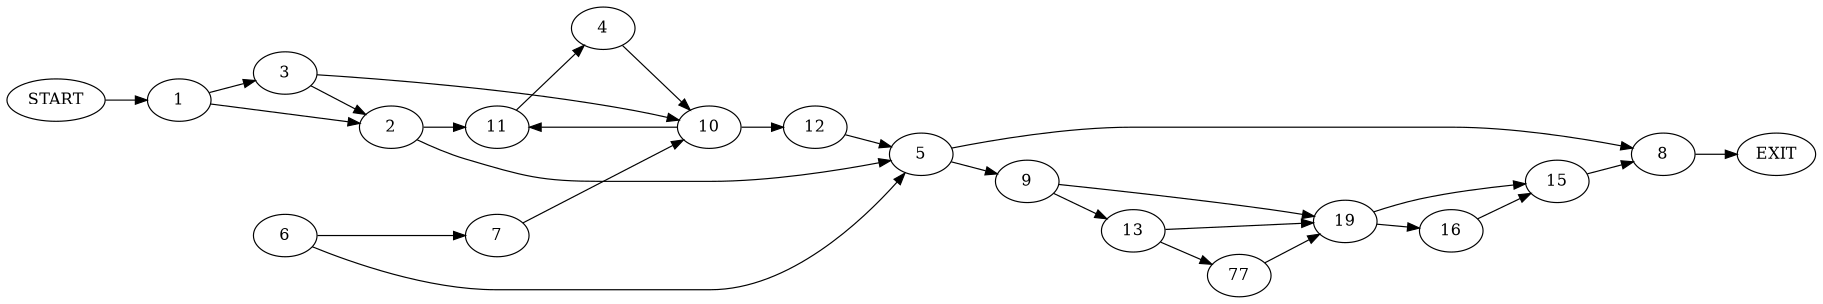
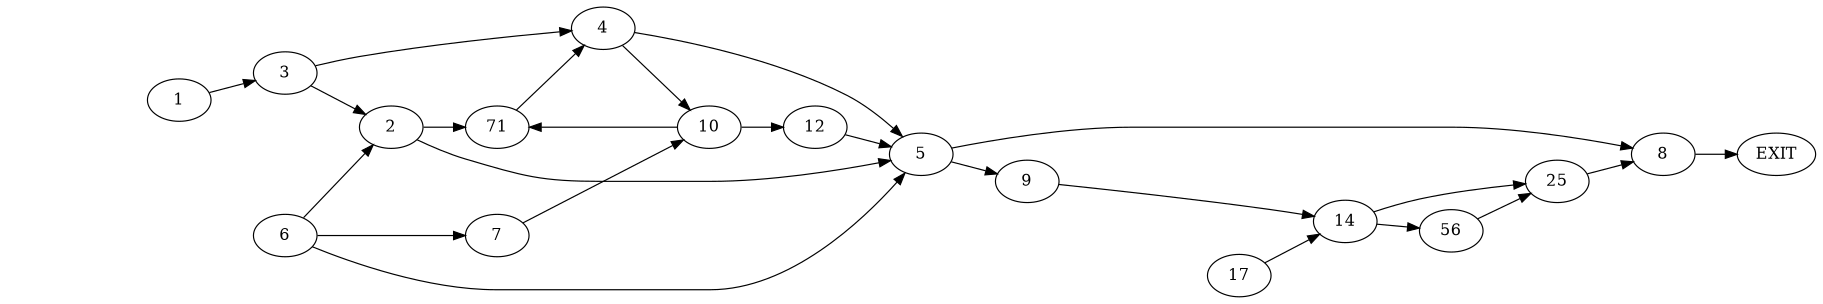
edge "4" -> "5": added
edge "3" -> "10": now "3" -> "4"
node "START": removed
edge "1" -> "2": now "6" -> "2"
node "11": label "11" -> "71"
node "15": label "15" -> "25"
node "19": label "19" -> "14"
node "13": removed
node "16": label "16" -> "56"
node "77": label "77" -> "17"
